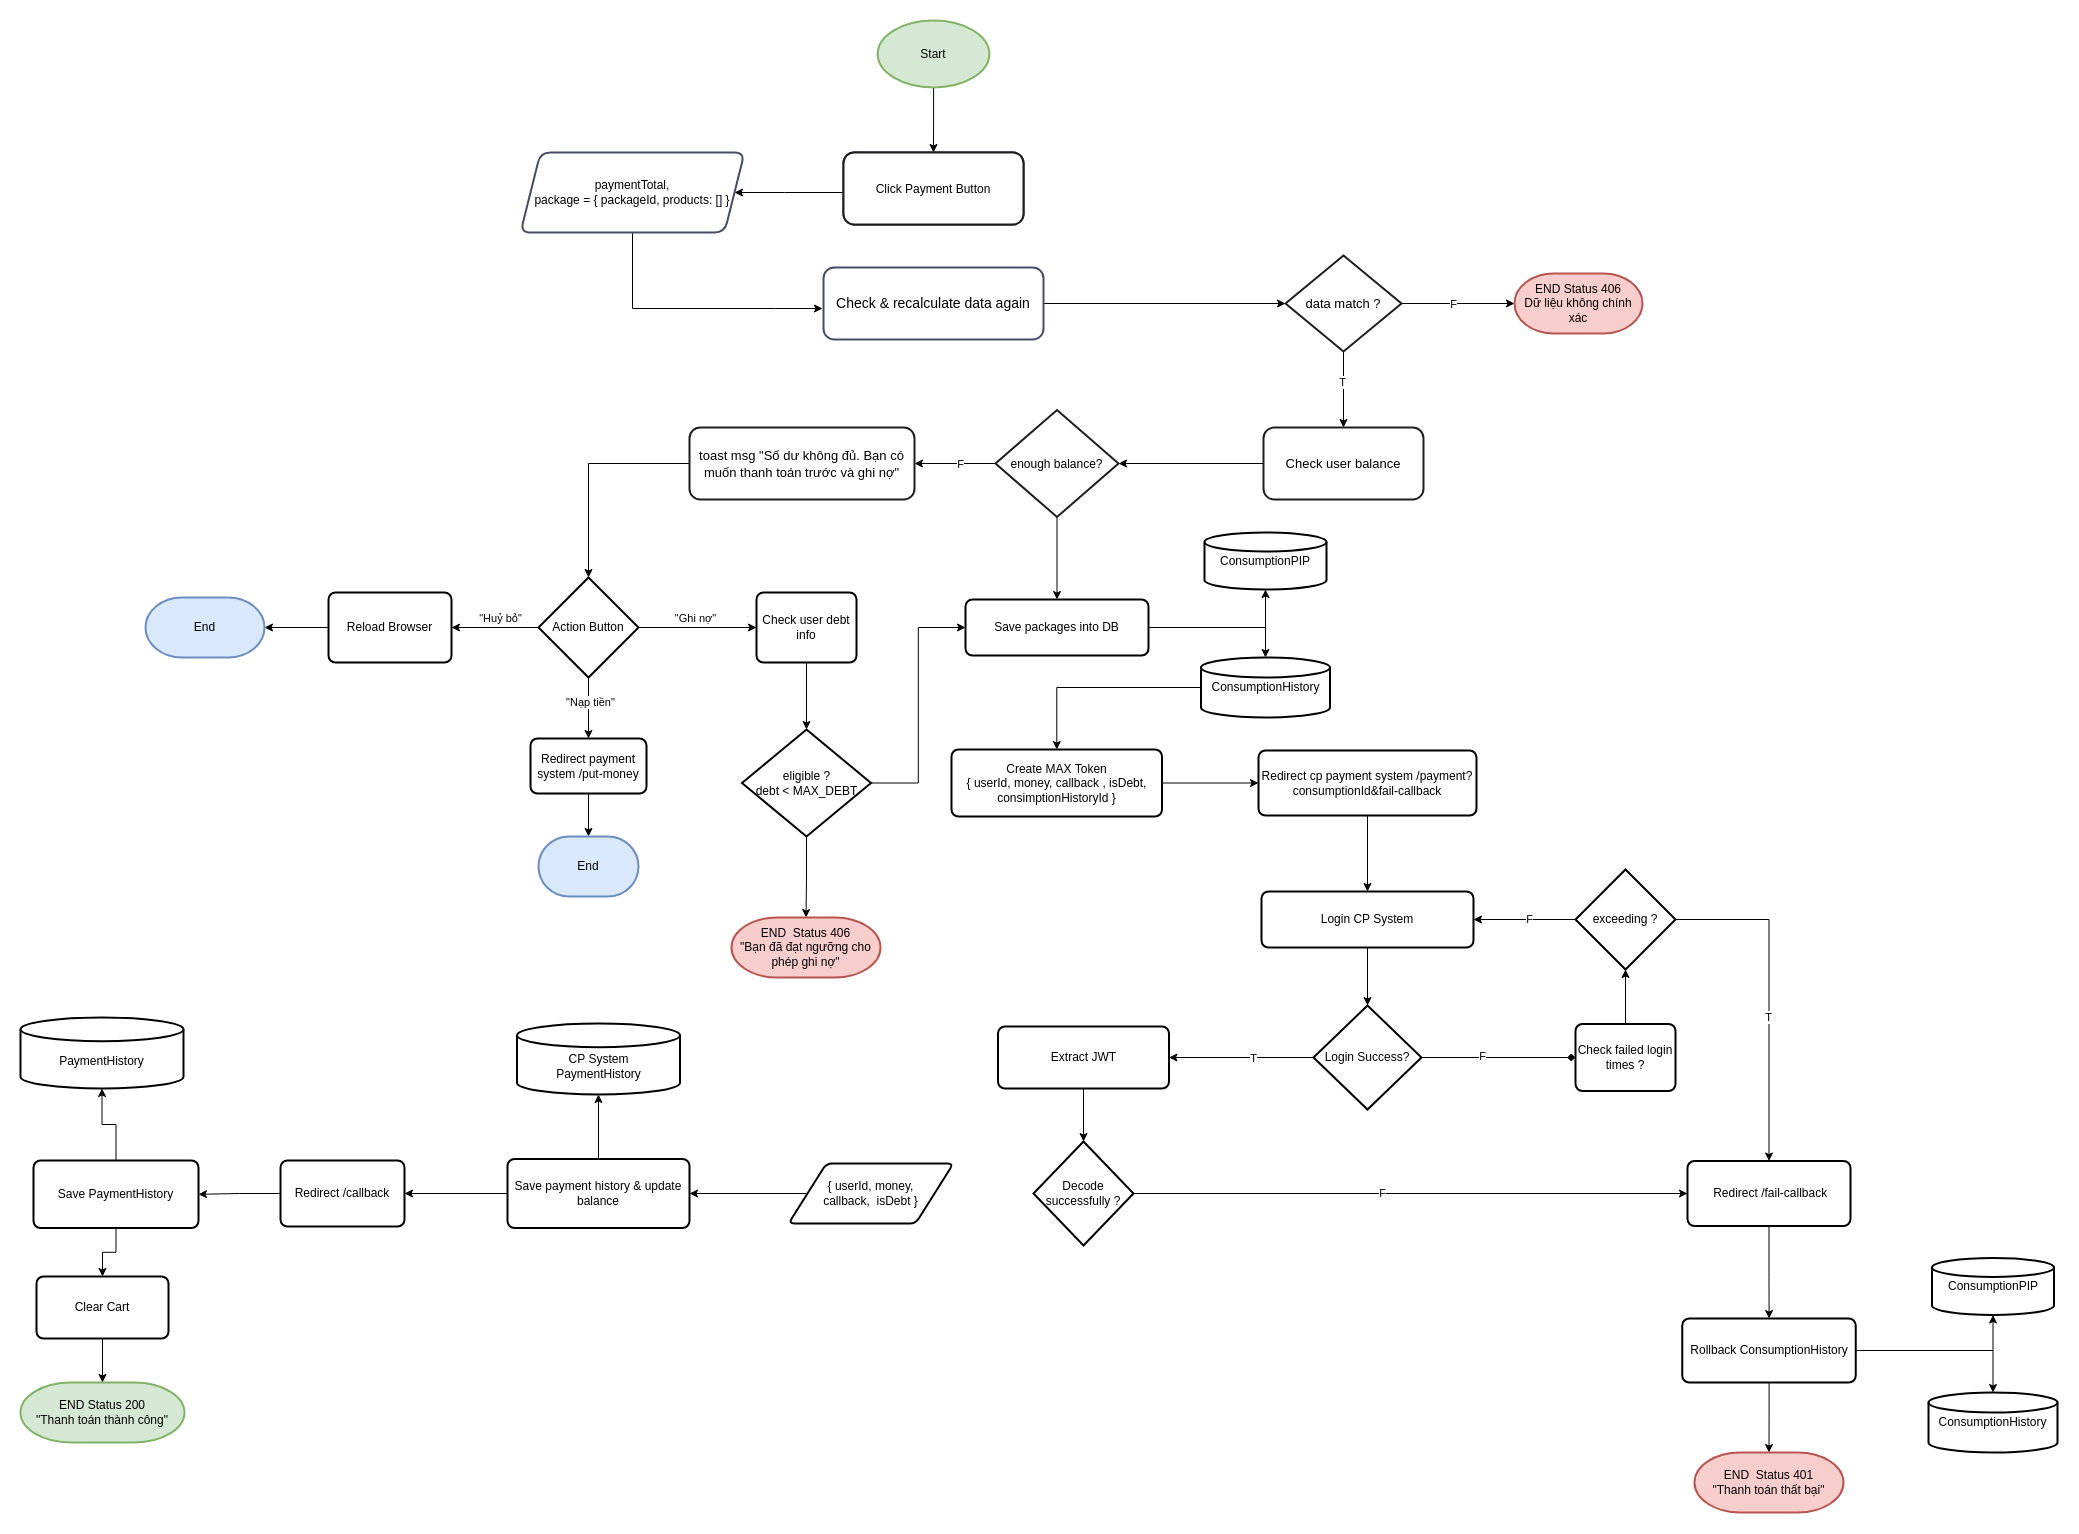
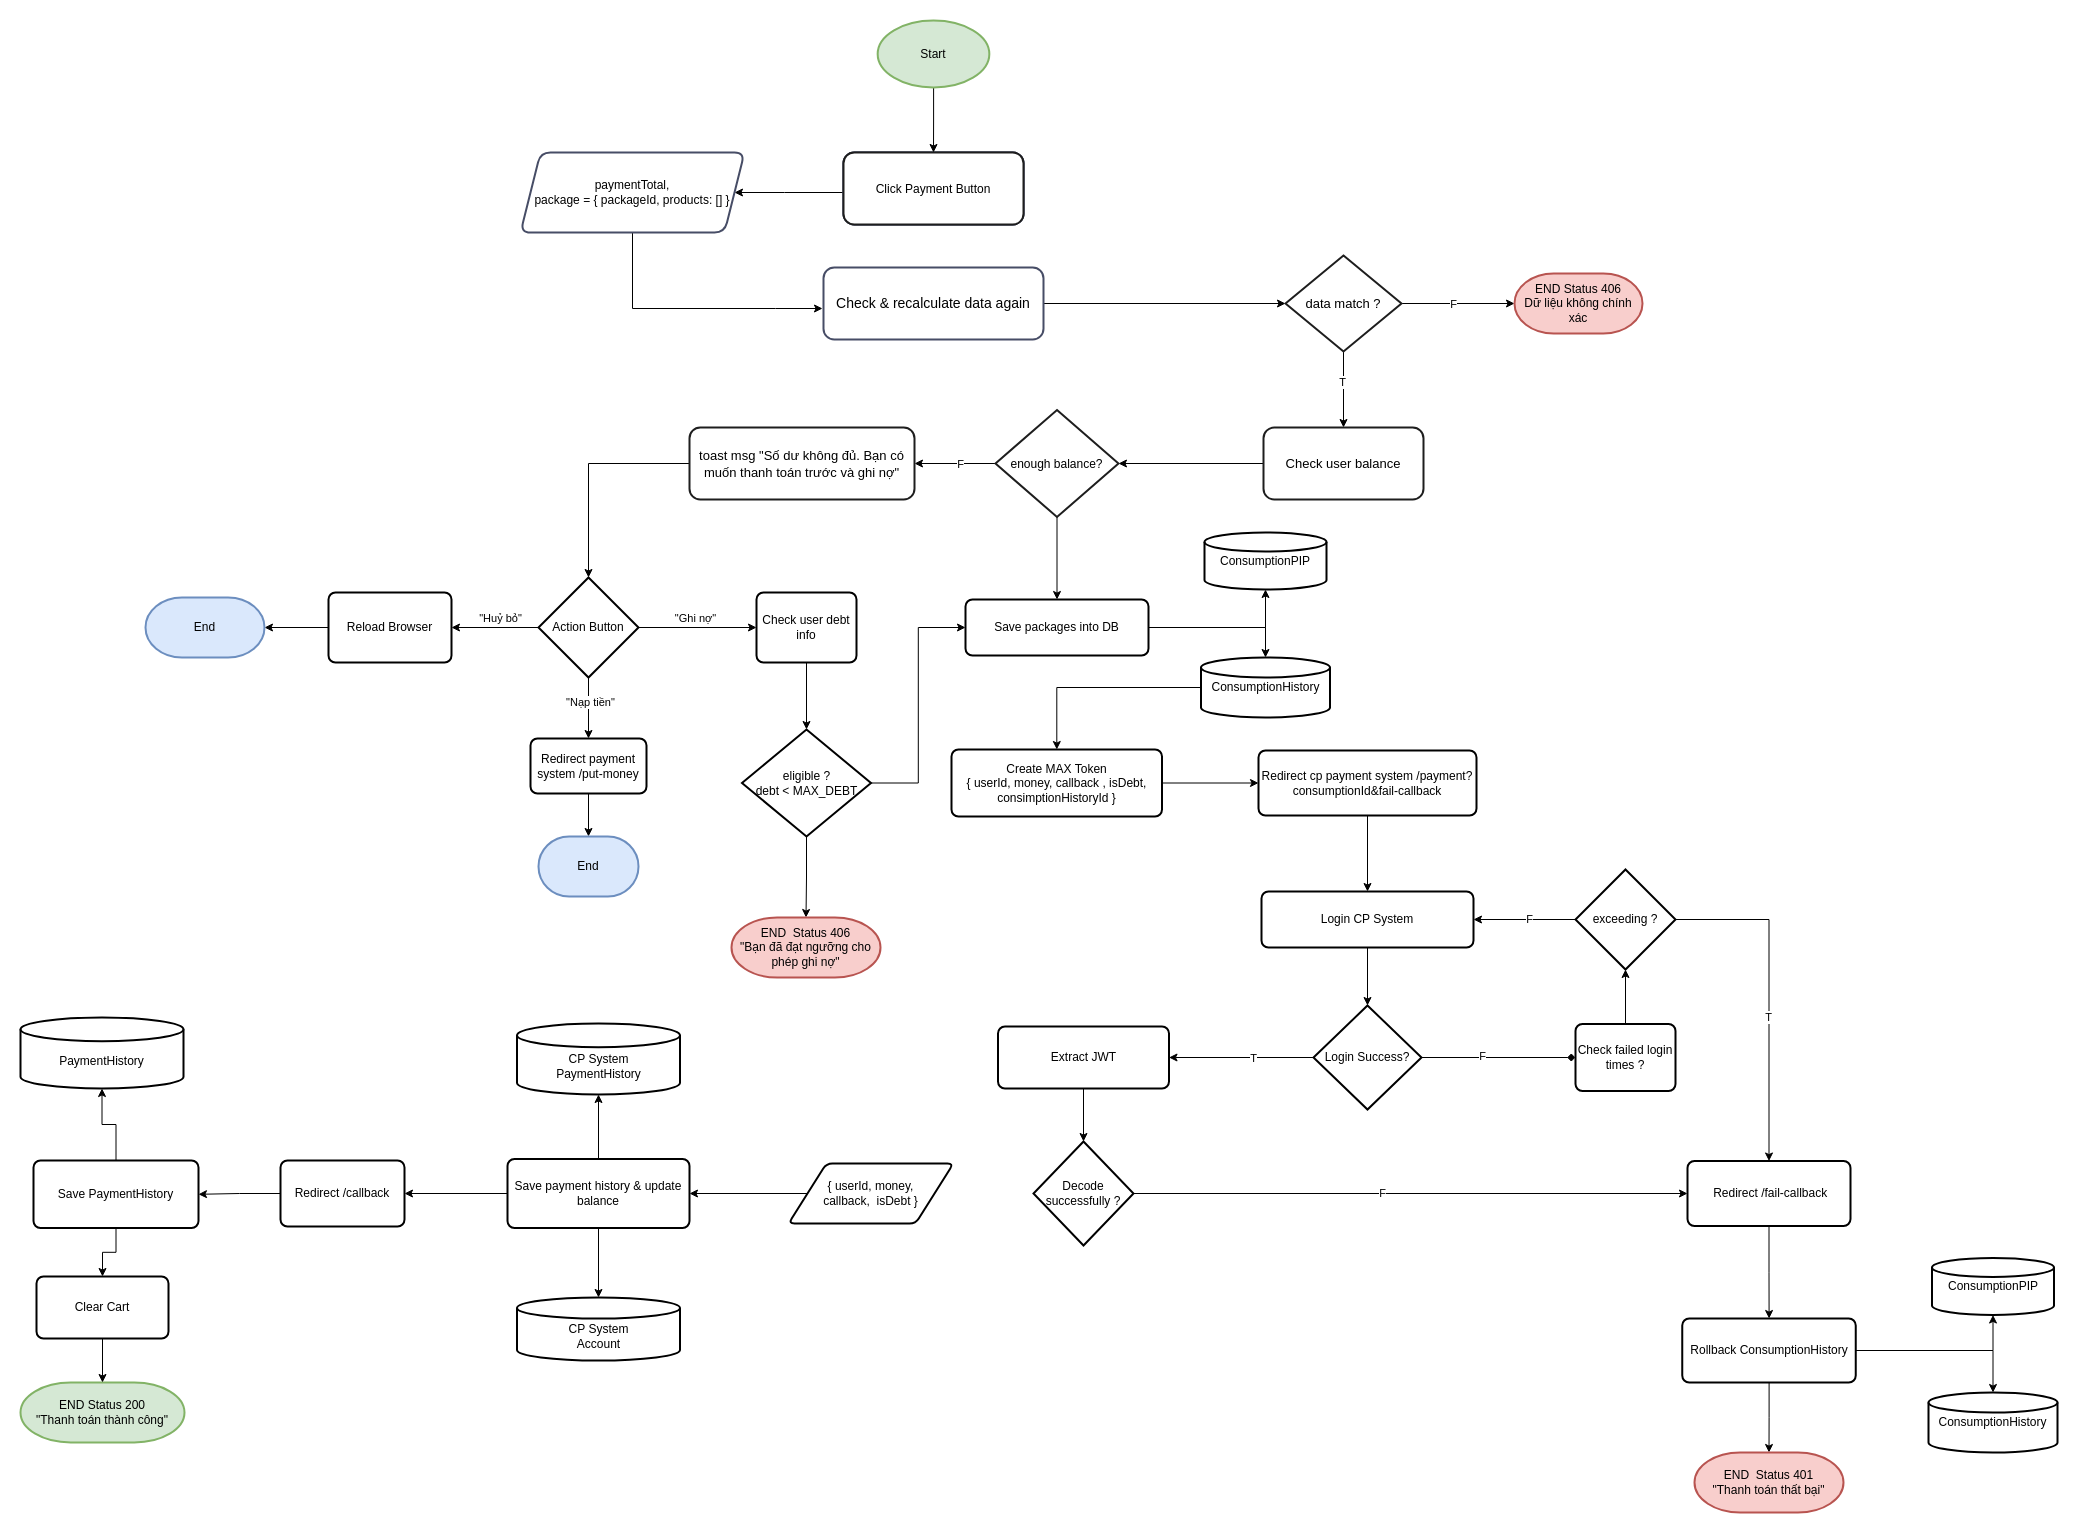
edge "Save payment history & update balance" -> "CP System Account": added
node "CP System Account": added
